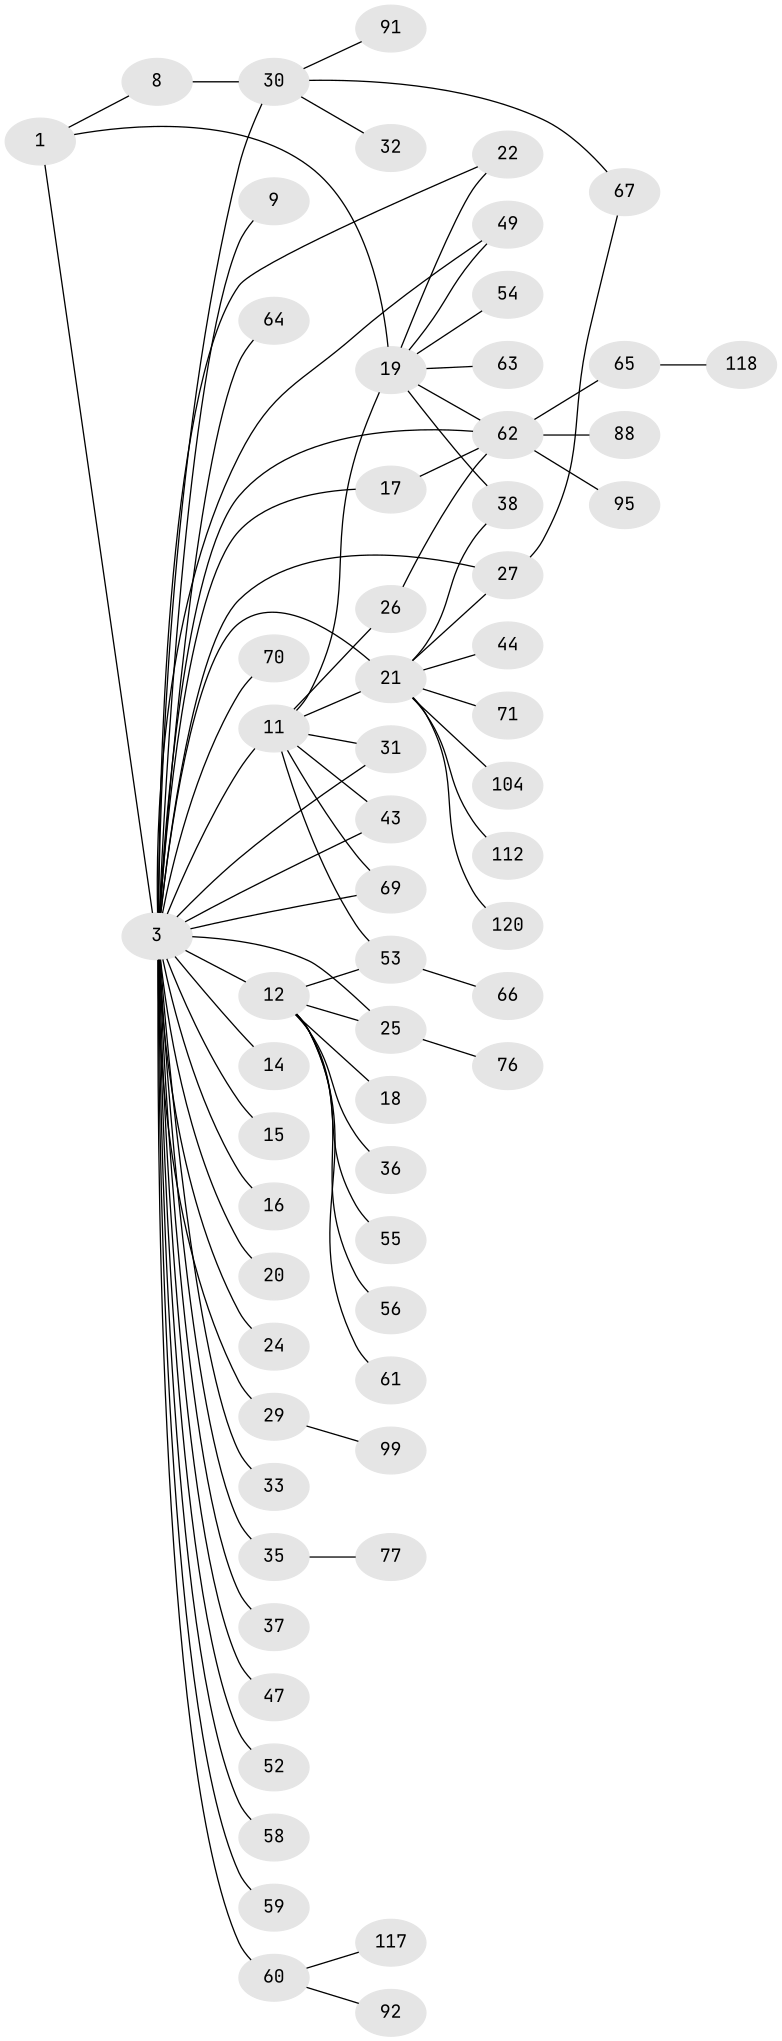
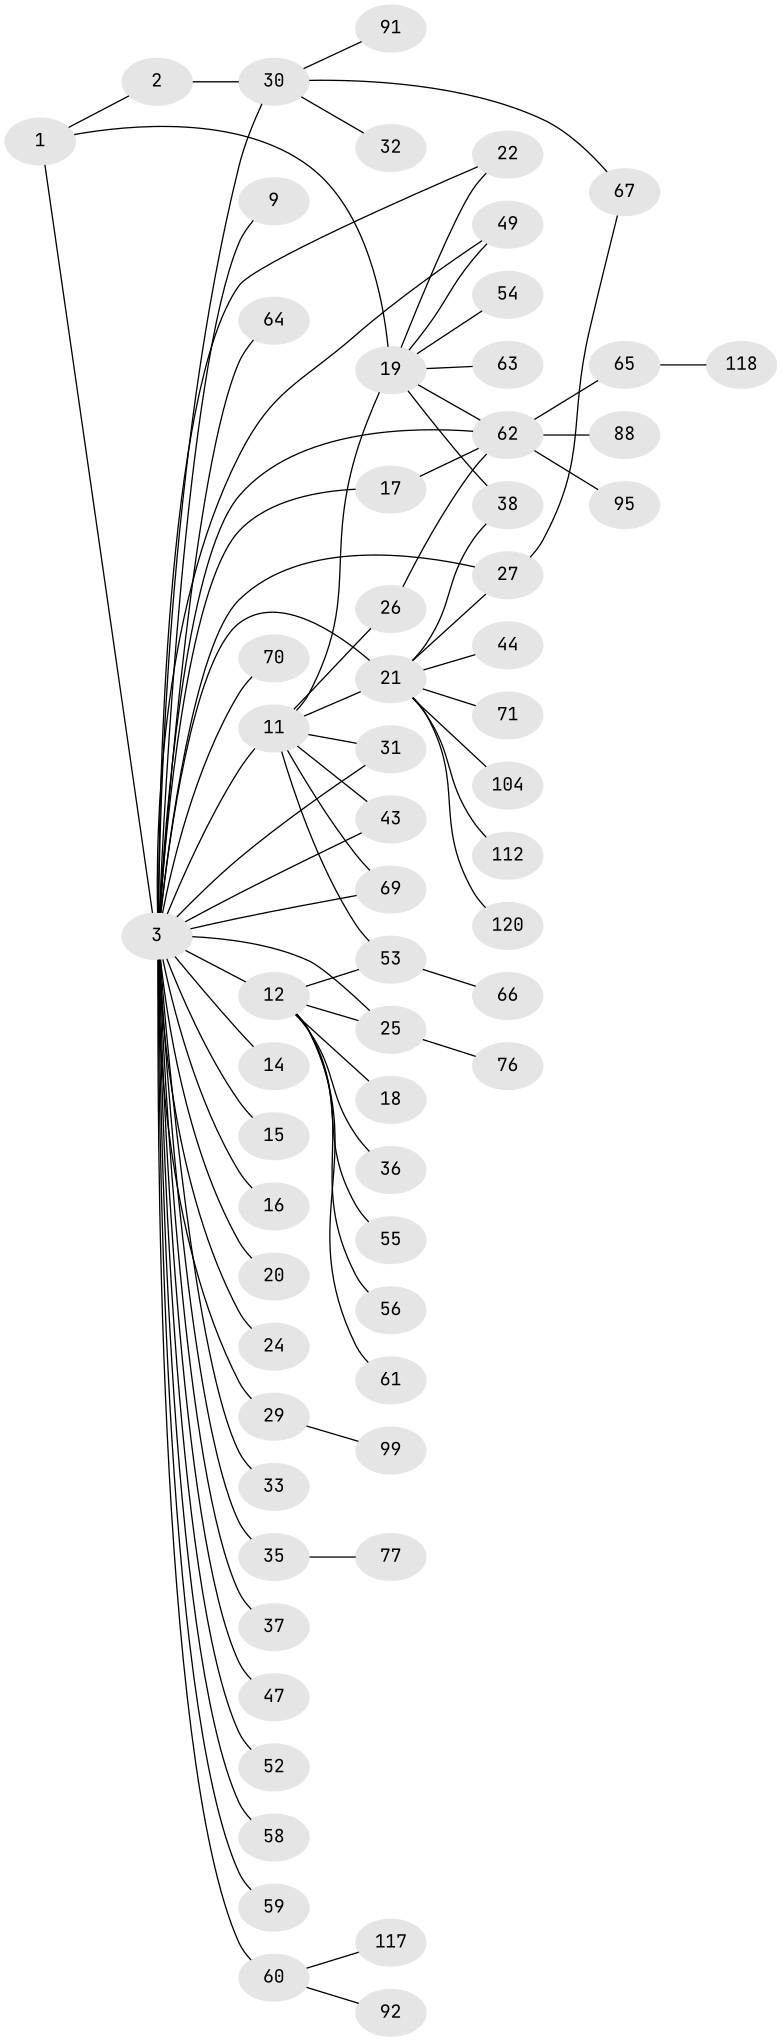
node "8": label "8" -> "2"
